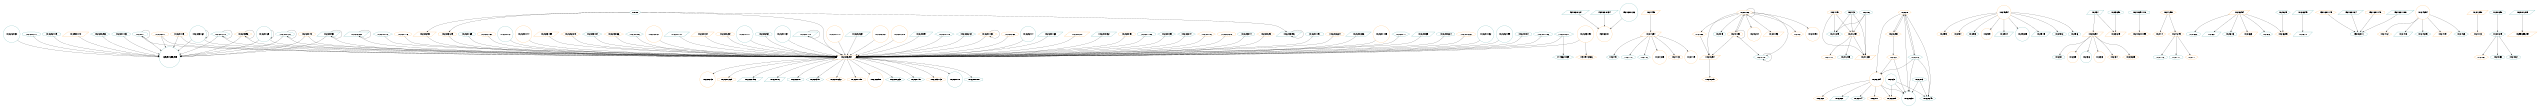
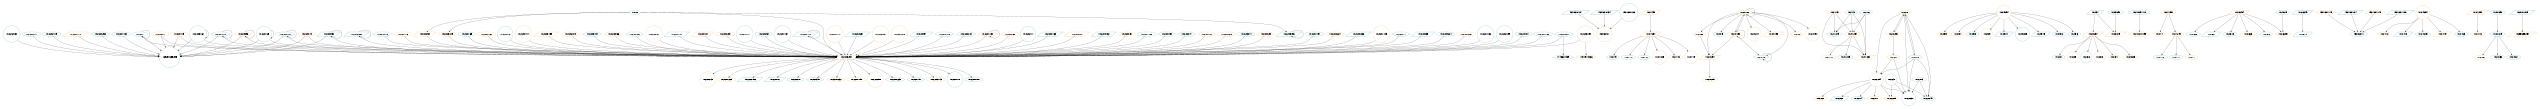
node "10.2.500.170": label "10.2.500.170" -> "10.2.200.170"
